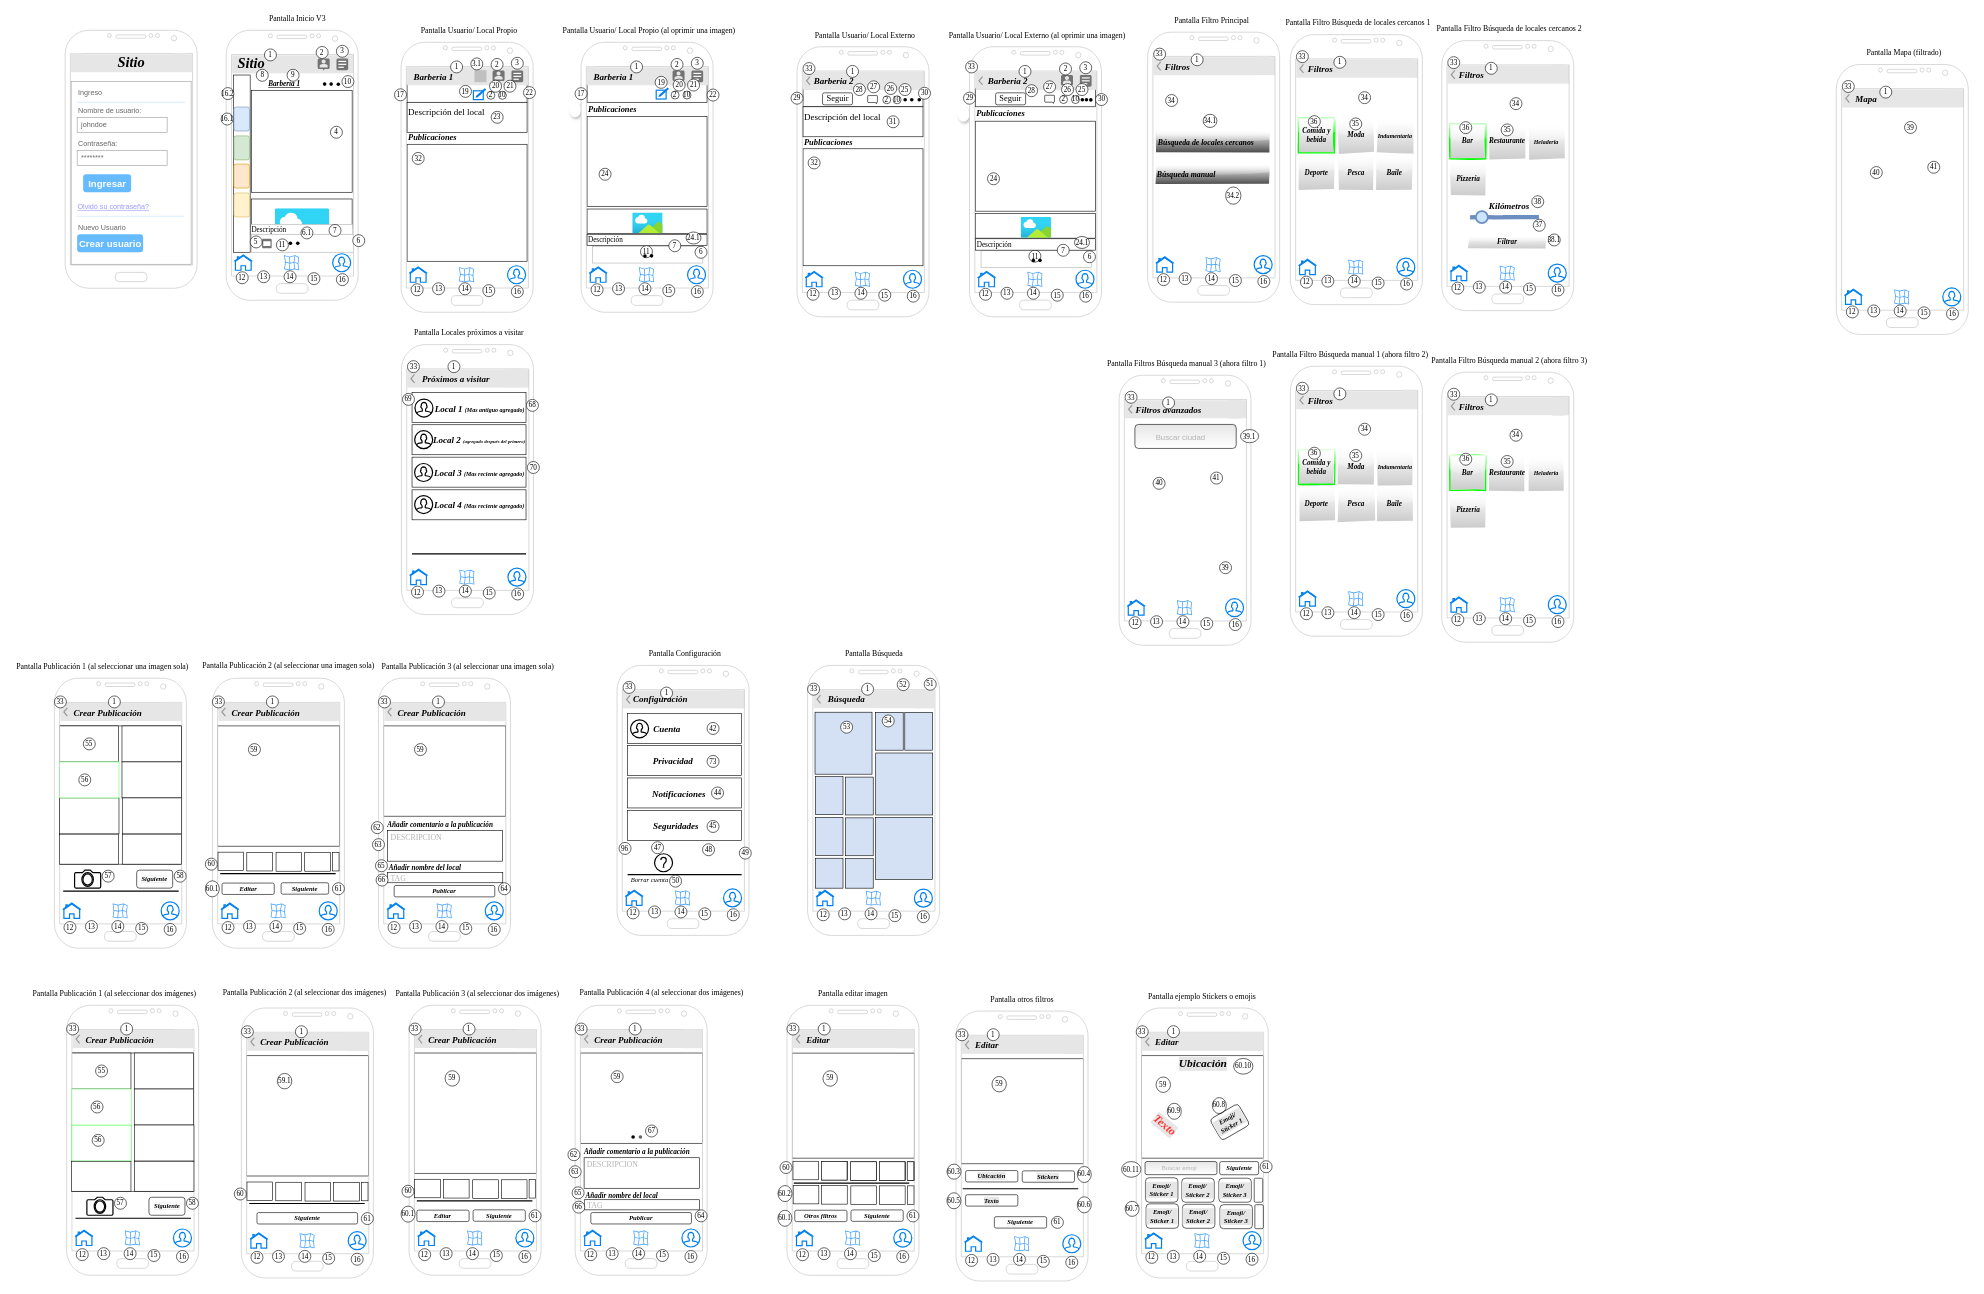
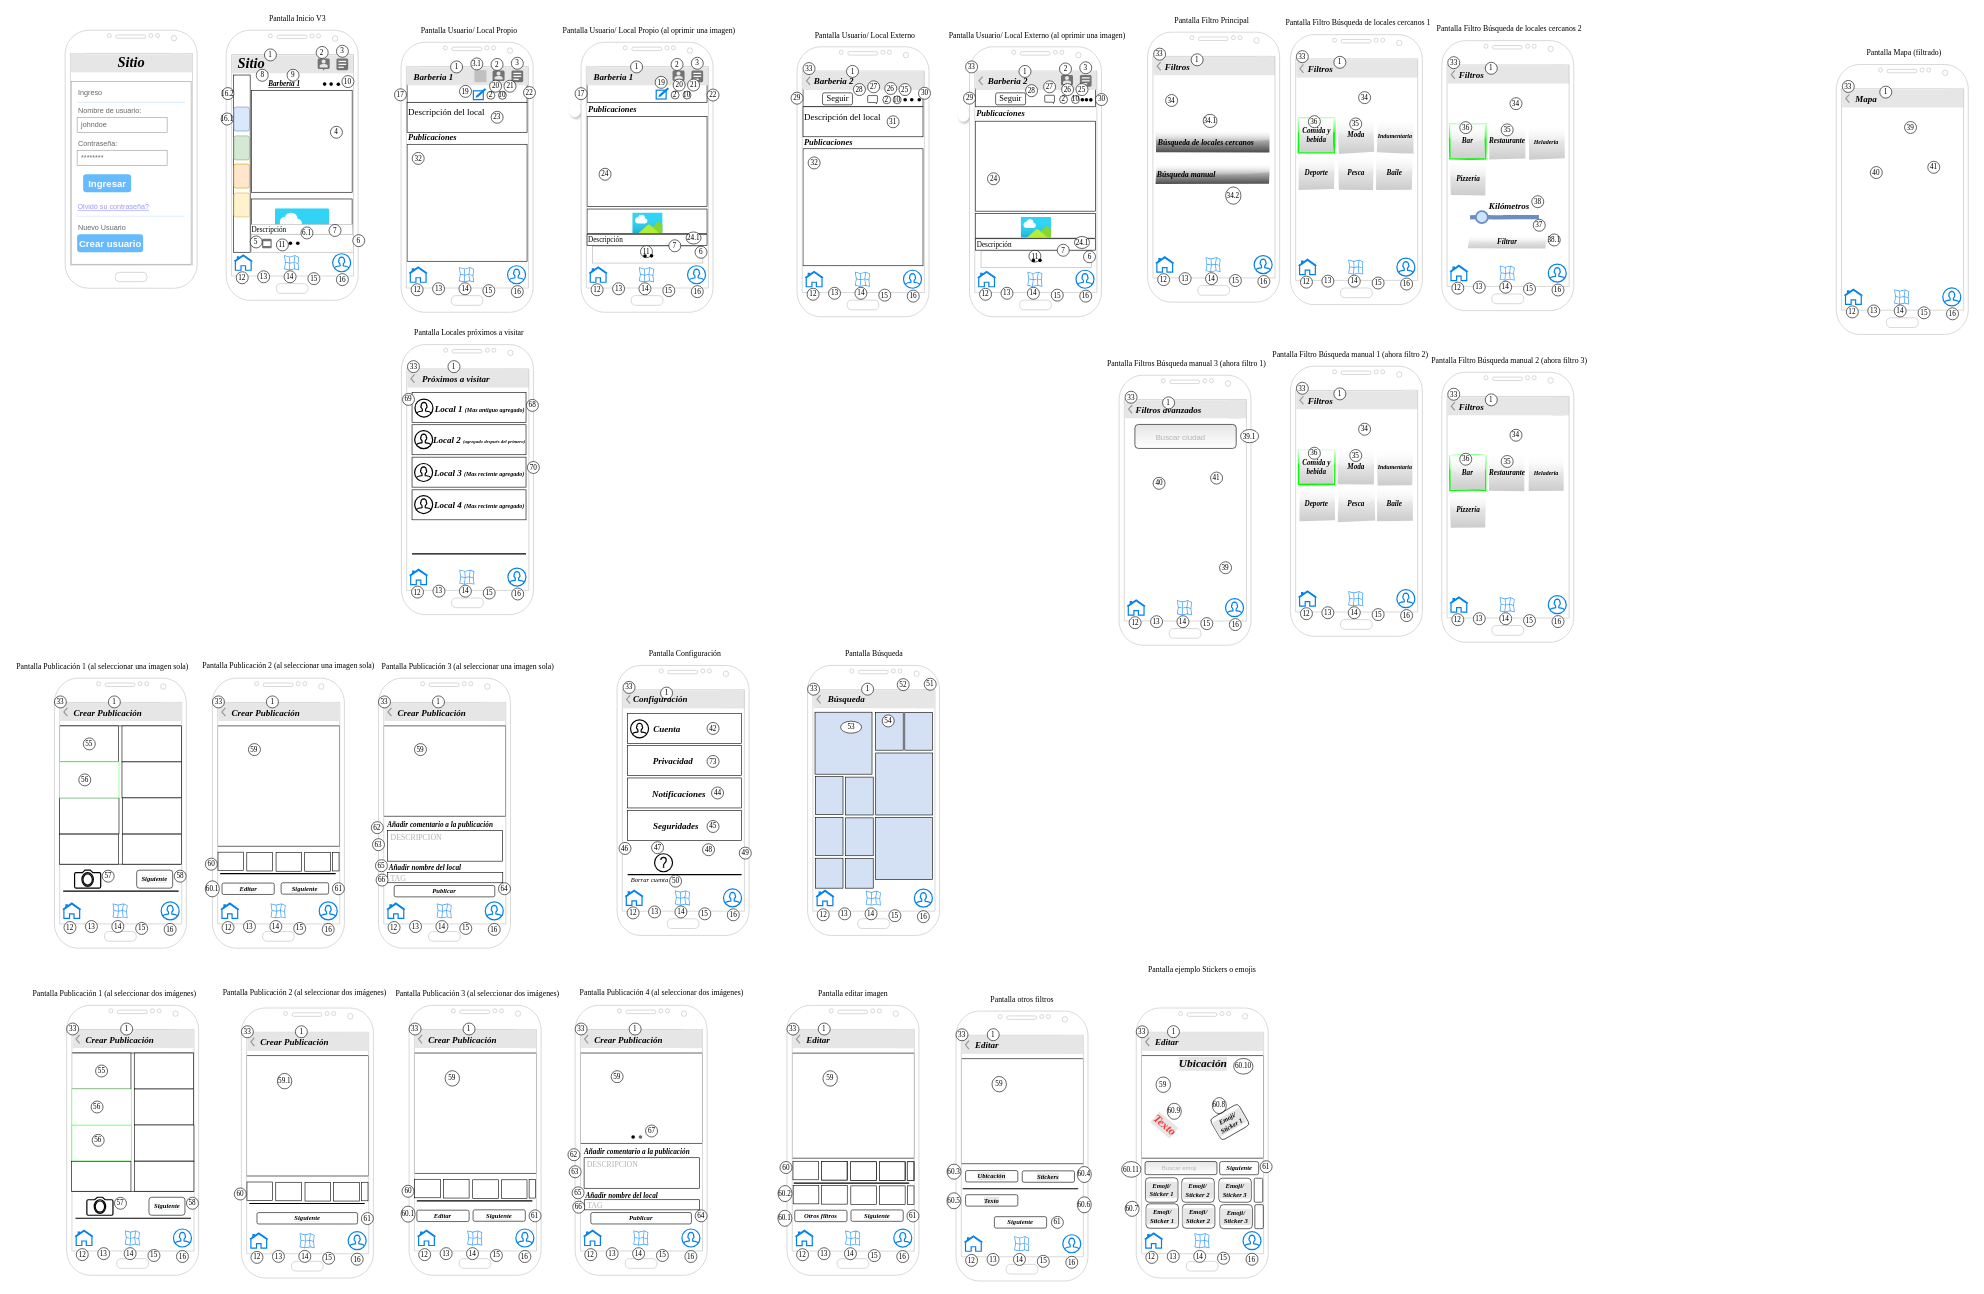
node "53": size 12x12 -> 21x12
node "96": label "96" -> "46"
node "Pantalla ejemplo Stickers o emojis": moved (1202, 996) -> (1202, 969)
